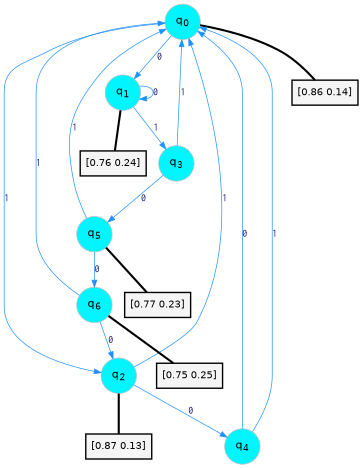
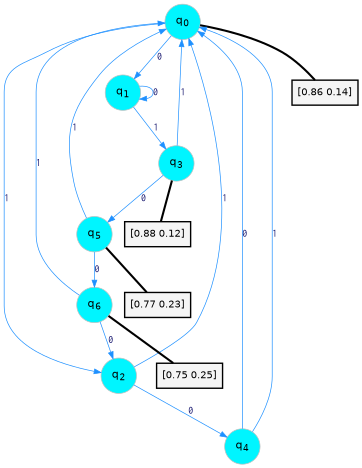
node "[0.76 0.24]": removed
node "[0.88 0.12]": added
node "[0.87 0.13]": removed
